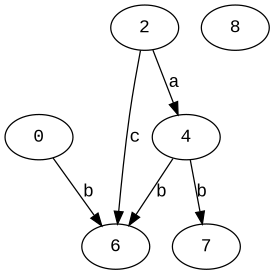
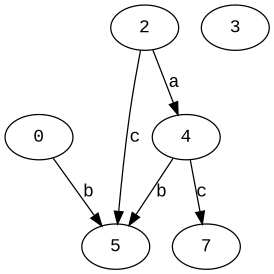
node "8": label "8" -> "3"
edge "4" -> "7": label "b" -> "c"
node "6": label "6" -> "5"
